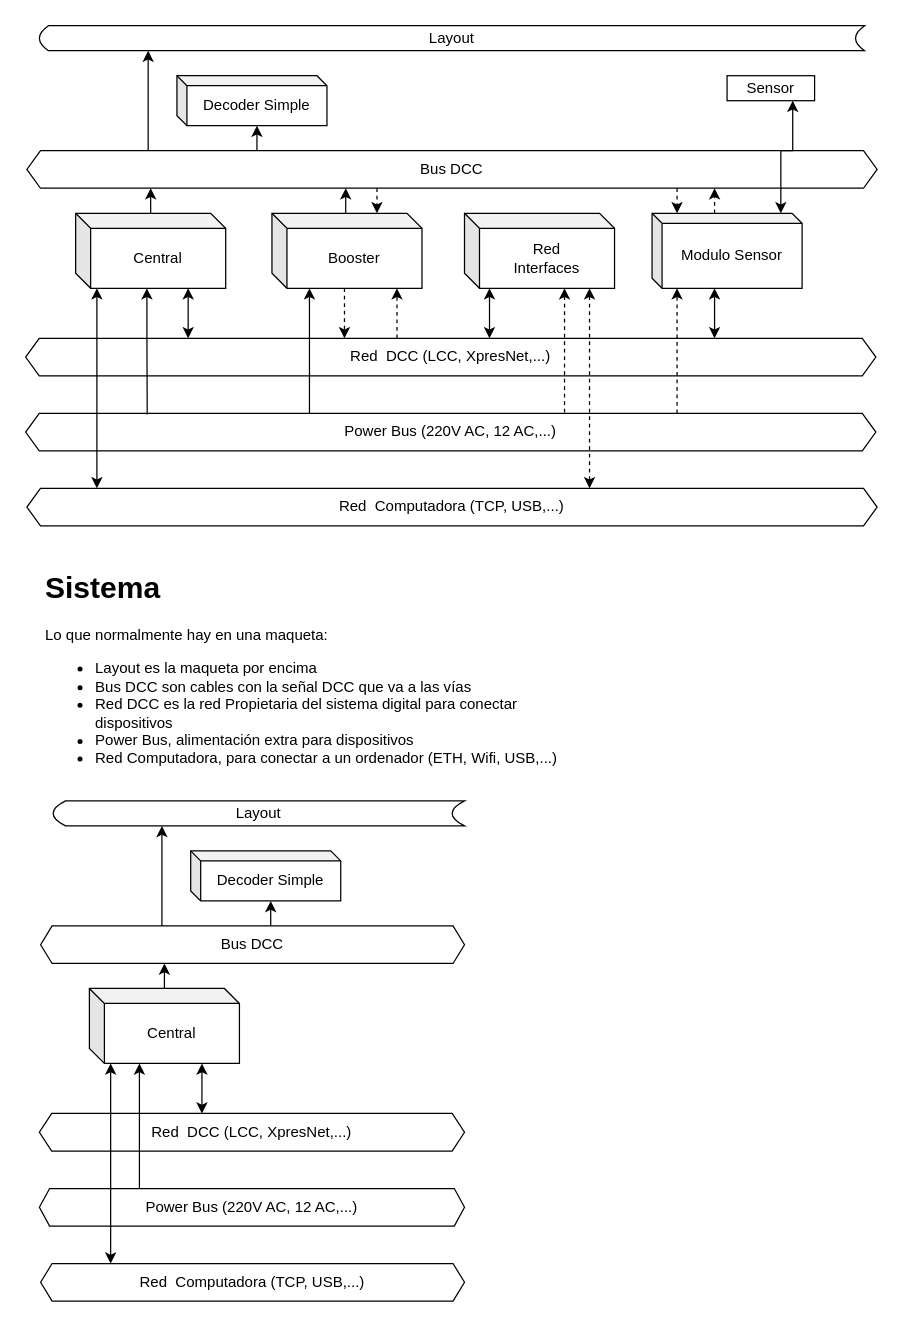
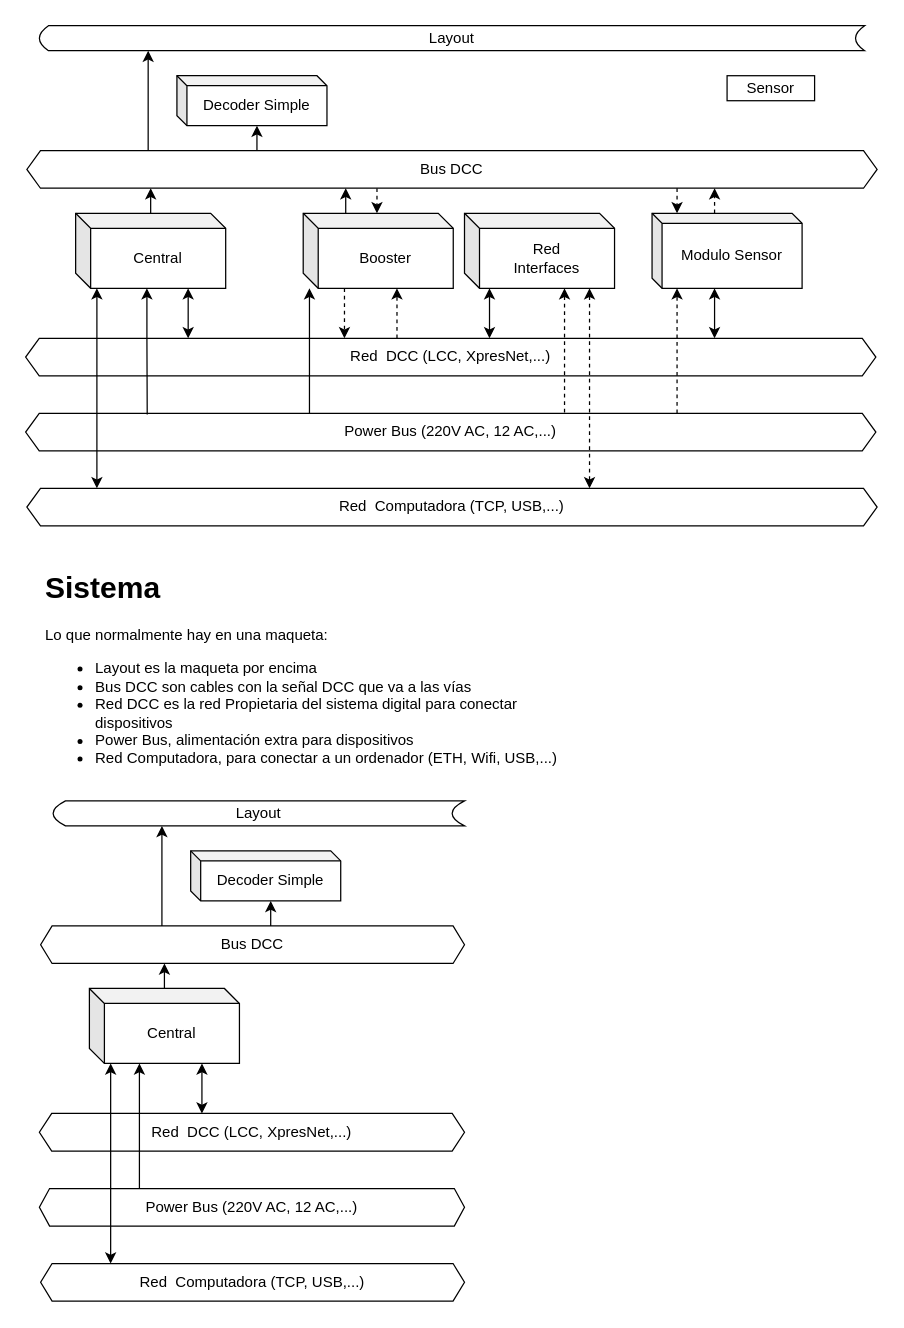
edge "Sensor" -- "Modulo Sensor": removed
node "Booster": moved (347, 251) -> (378, 251)
